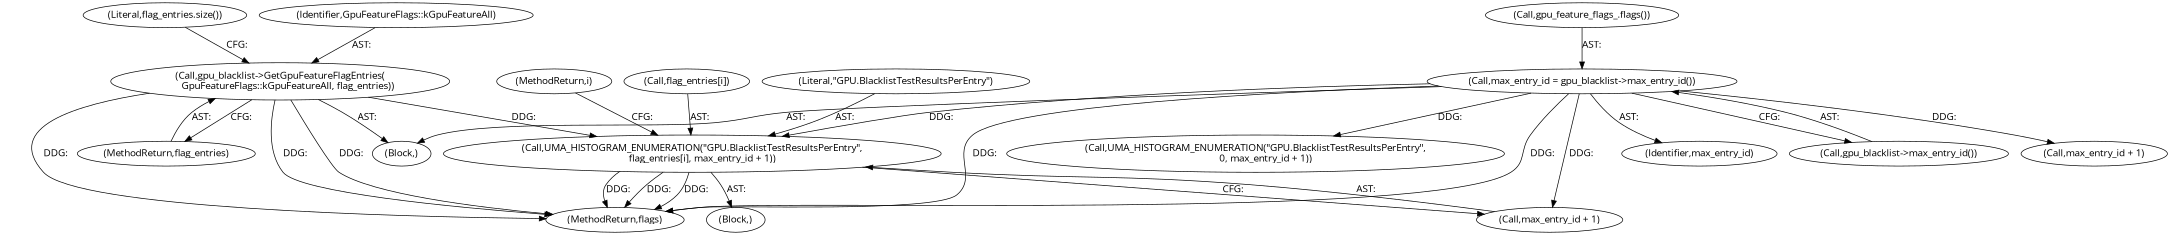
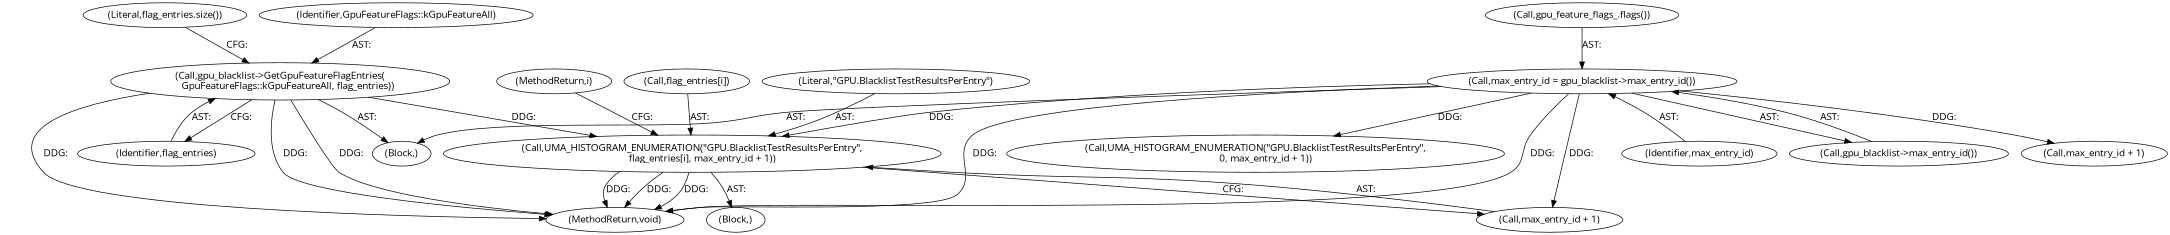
edge "(Call,max_entry_id = gpu_blacklist->max_entry_id())" -> "(Call,gpu_blacklist->max_entry_id())": label "CFG: " -> "AST: "
edge "(Call,max_entry_id = gpu_blacklist->max_entry_id())" -> "(Identifier,max_entry_id)": reversed
node "(MethodReturn,flag_entries)": label "(MethodReturn,flag_entries)" -> "(Identifier,flag_entries)"
node "(MethodReturn,flags)": label "(MethodReturn,flags)" -> "(MethodReturn,void)"
